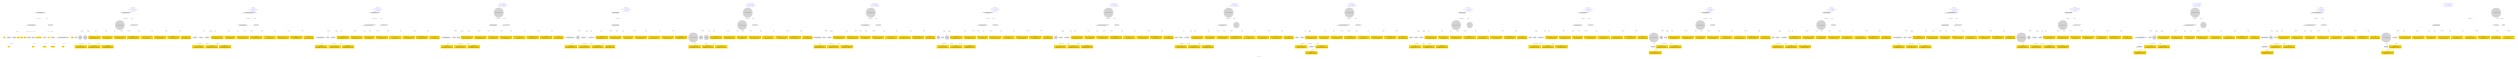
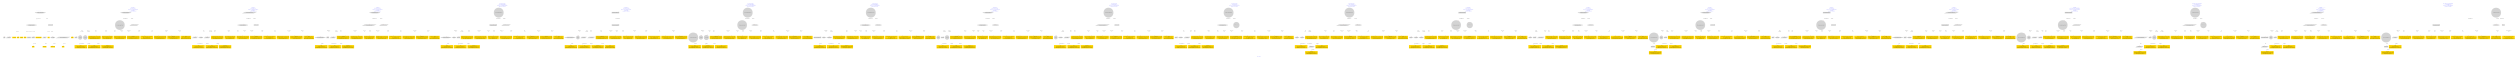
node "Date": fillcolor gold -> lightgray
node "Description": fillcolor lightgray -> gold
node "Who": removed
